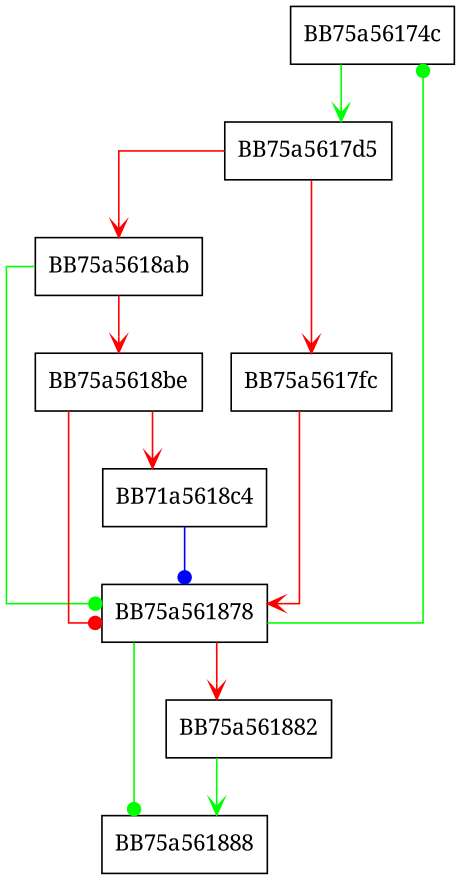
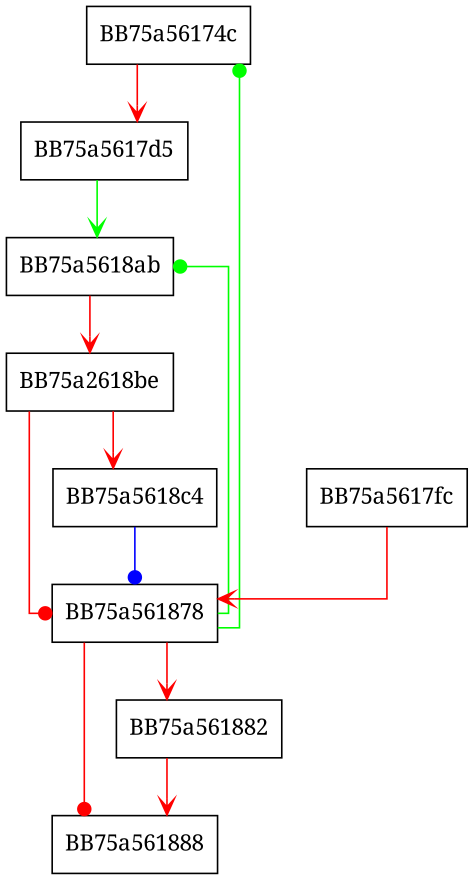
edge "BB75a56174c" -> "BB75a5617d5": color green -> red
edge "BB75a5617d5" -> "BB75a5618ab": color red -> green
edge "BB75a5617d5" -> "BB75a5617fc": removed
node "BB75a5618be": label "BB75a5618be" -> "BB75a2618be"
edge "BB75a5618ab" -> "BB75a561878": reversed
node "BB71a5618c4": label "BB71a5618c4" -> "BB75a5618c4"
edge "BB75a561878" -> "BB75a561888": color green -> red
edge "BB75a561882" -> "BB75a561888": color green -> red
